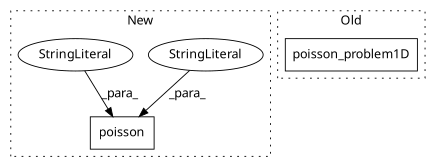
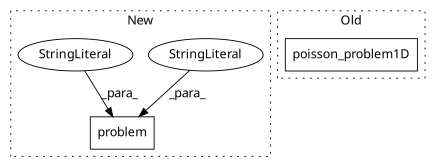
node "poisson": label "poisson" -> "problem"
